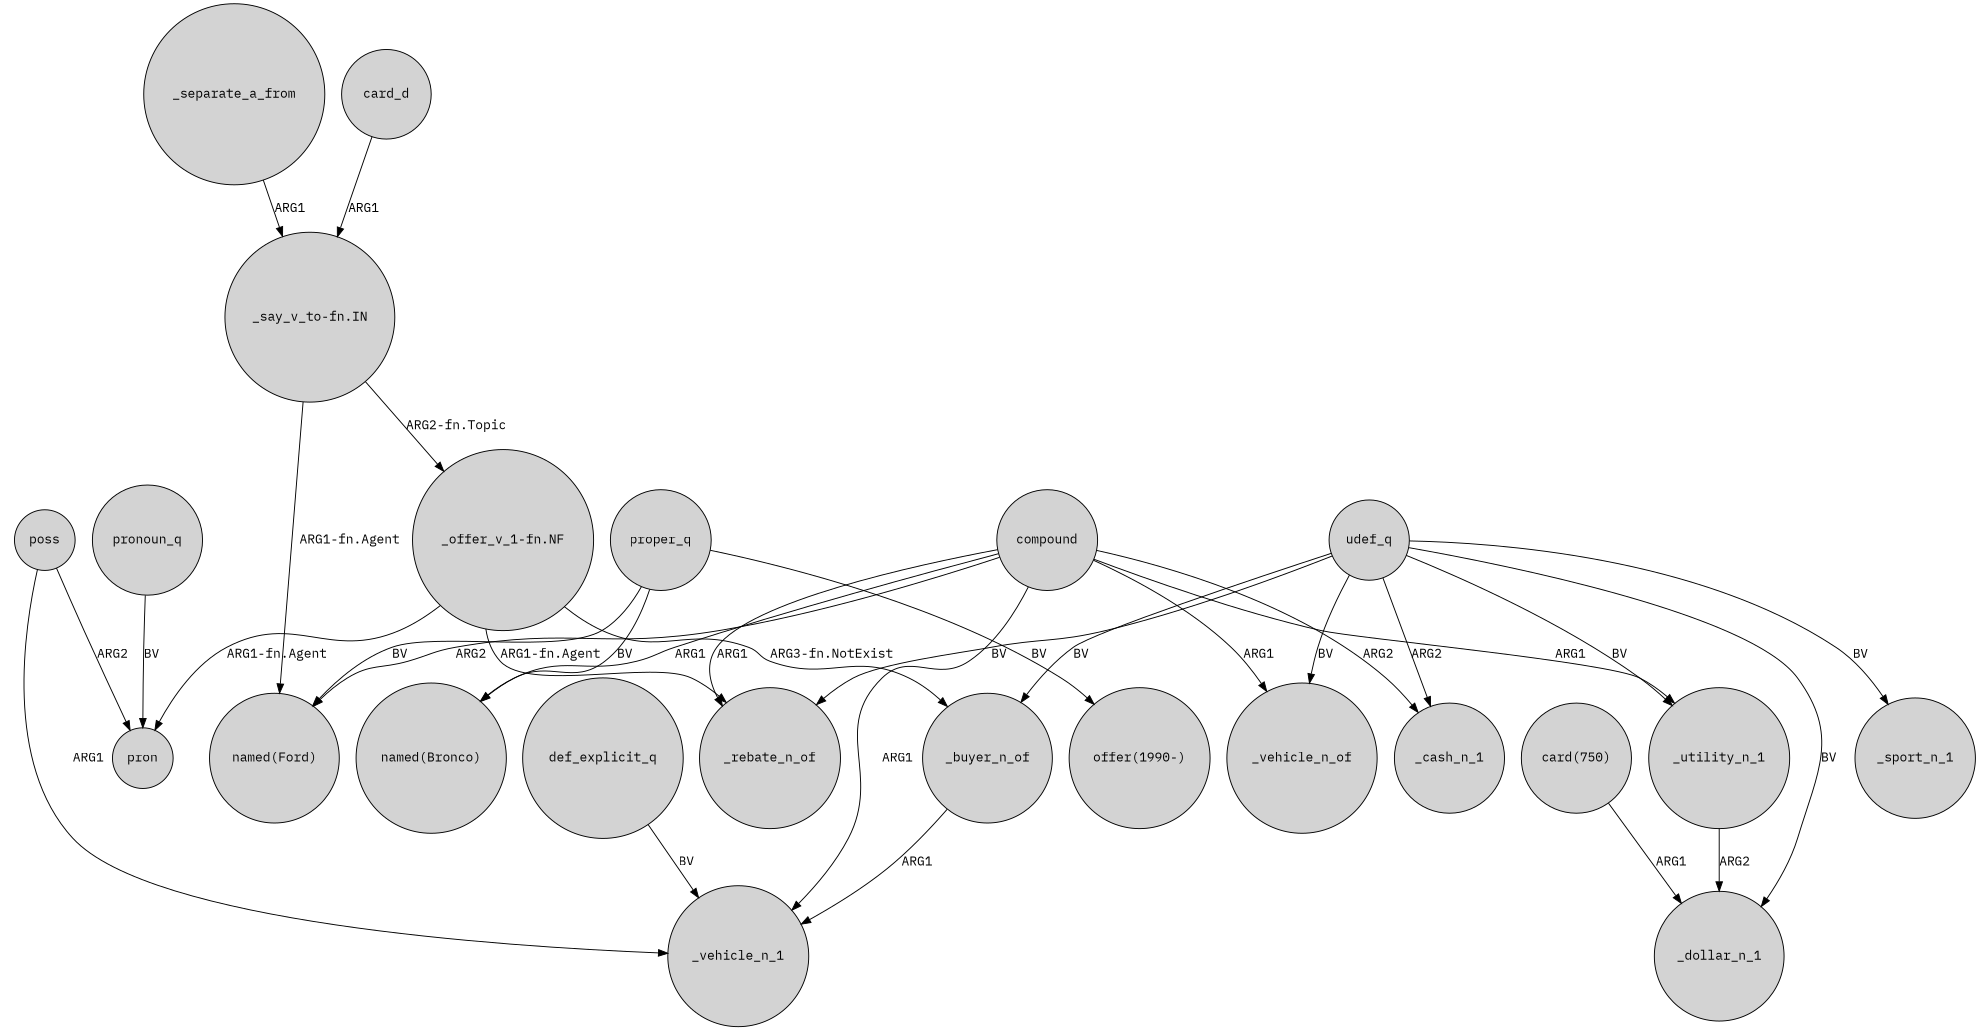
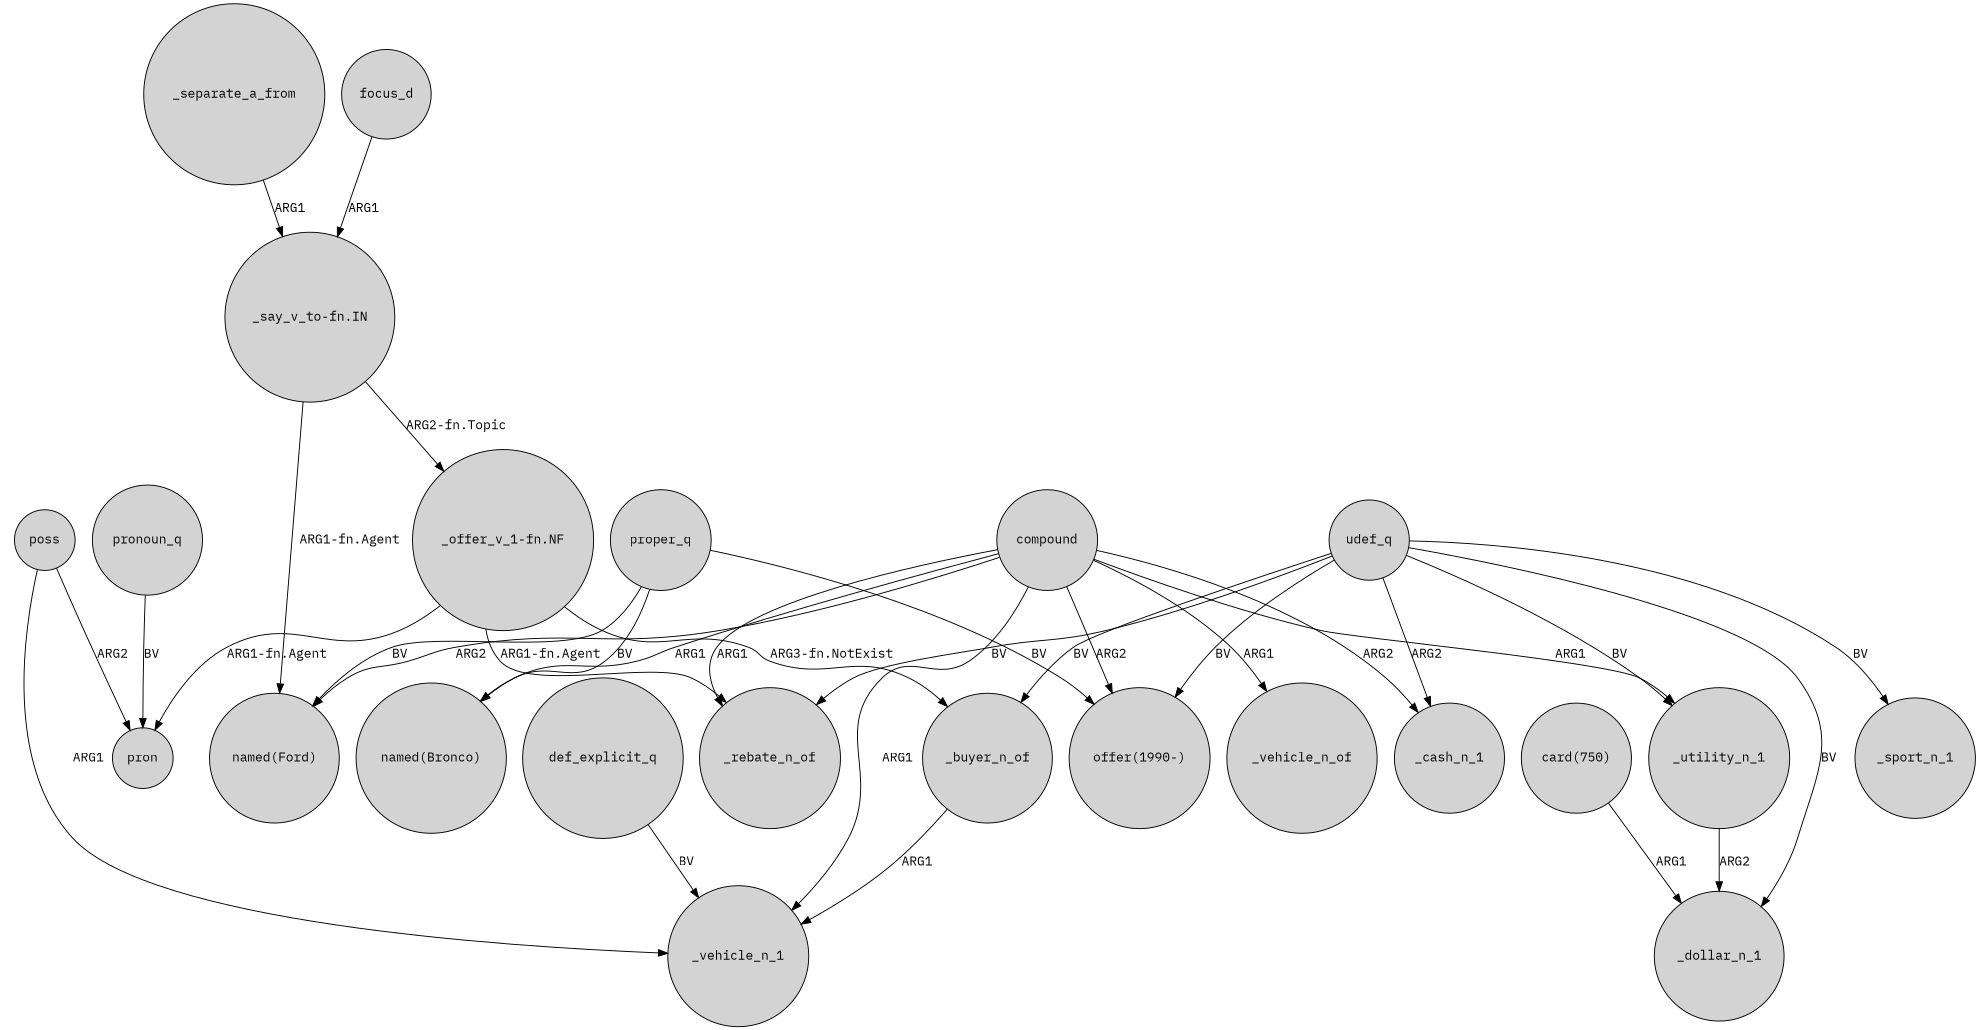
node "card_d": label "card_d" -> "focus_d"
edge "udef_q" -> "_vehicle_n_of": now "udef_q" -> "offer(1990-)"
edge "compound" -> "offer(1990-)": added, label "ARG2"
